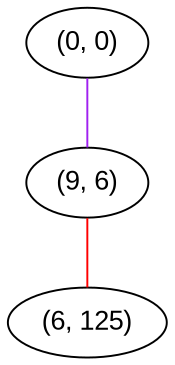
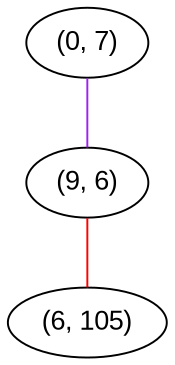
node "(0, 0)": label "(0, 0)" -> "(0, 7)"
node "(6, 125)": label "(6, 125)" -> "(6, 105)"
